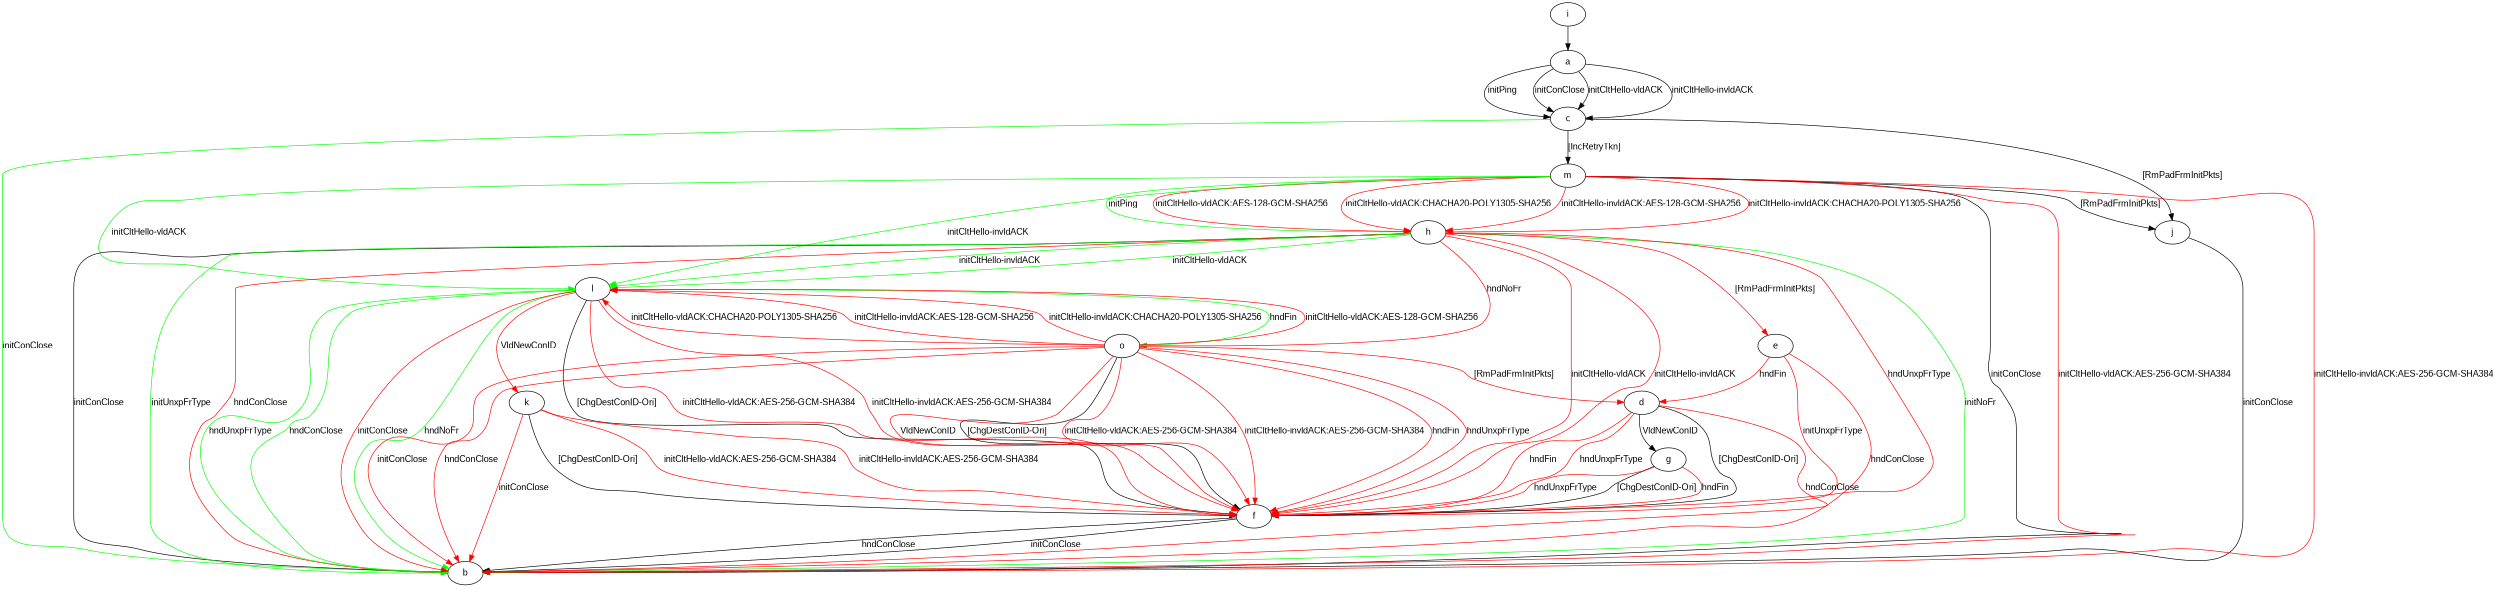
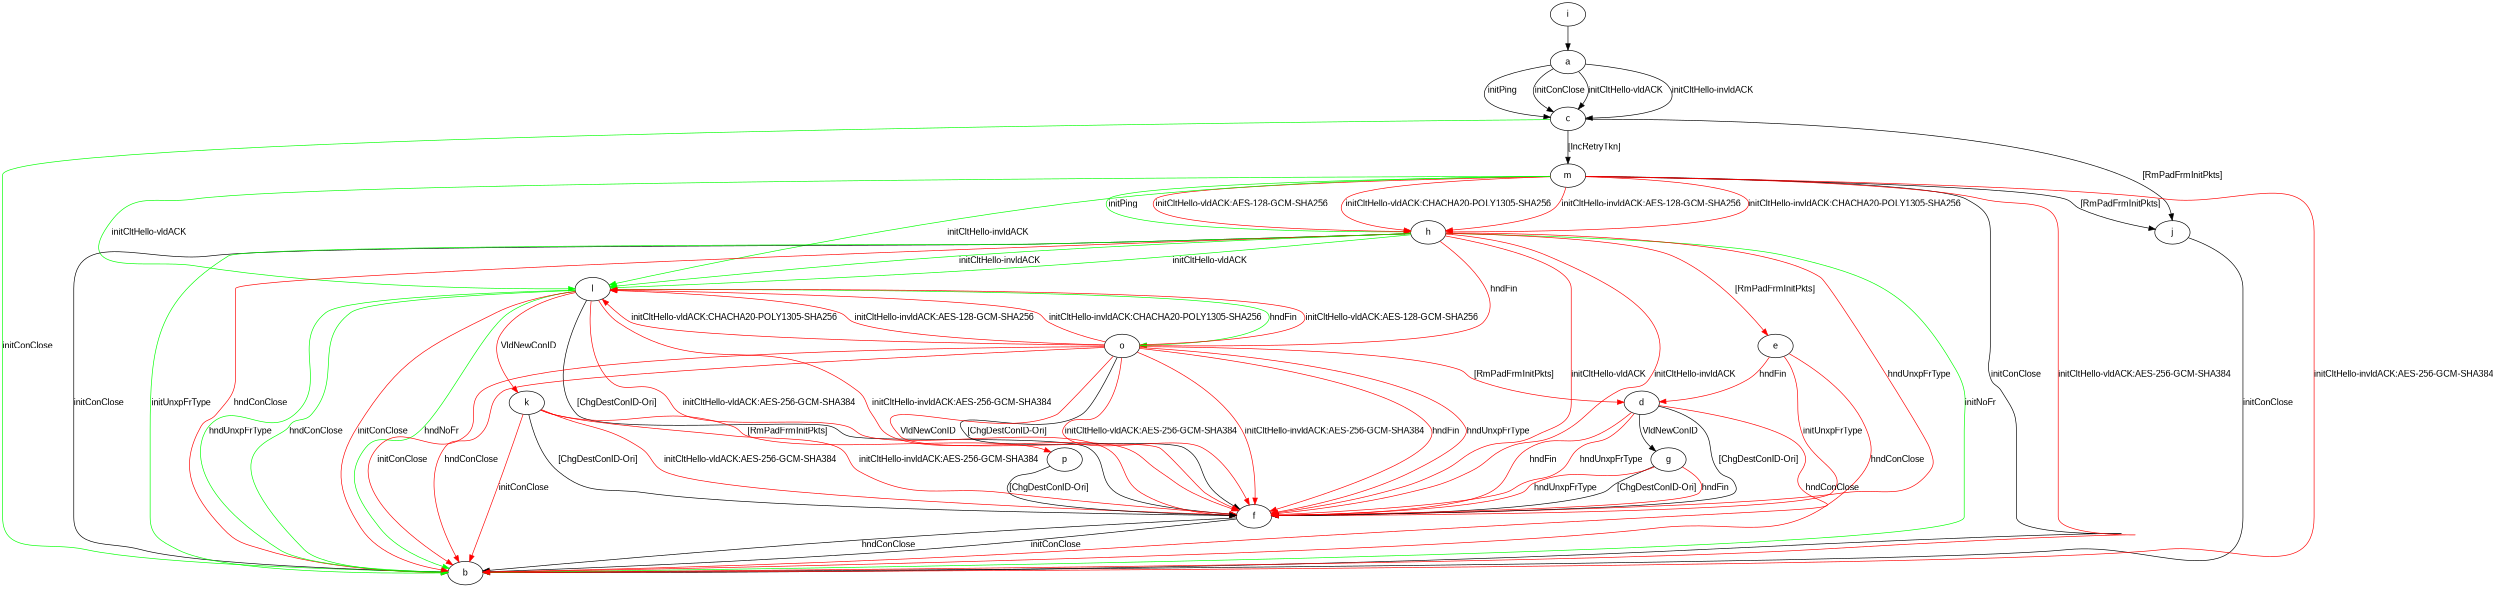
edge "h" -> "o": label "hndNoFr " -> "hndFin "
node "p": added
